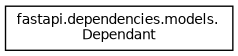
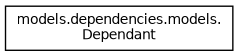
node "fastapi.dependencies.models. Dependant": label "fastapi.dependencies.models. Dependant" -> "models.dependencies.models. Dependant"
